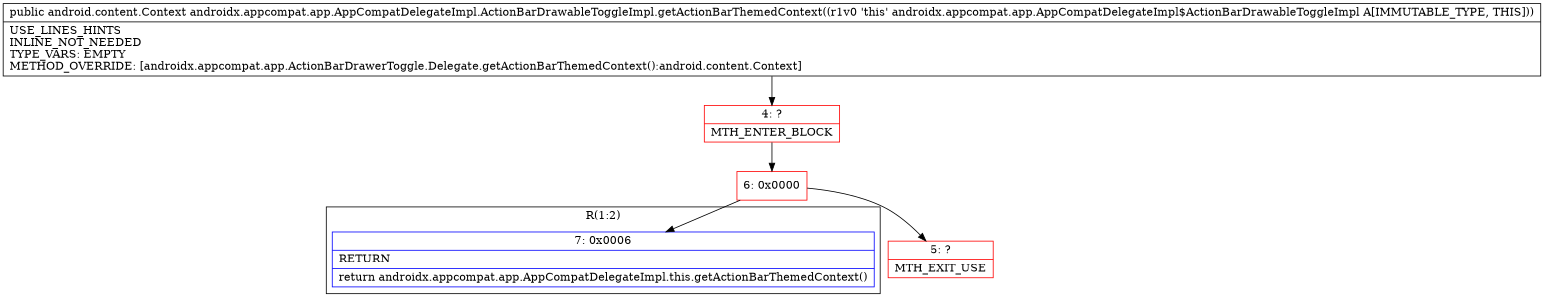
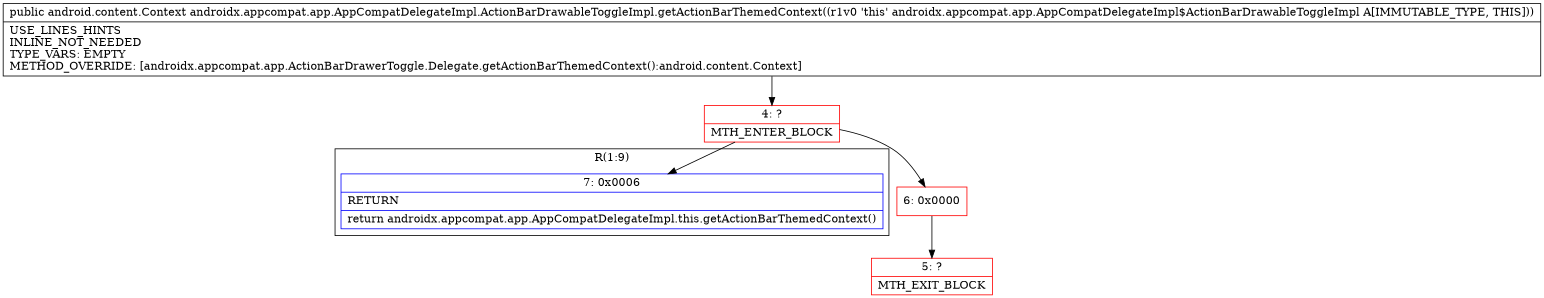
edge "6: 0x0000" -> "7: 0x0006": now "4: ?" -> "7: 0x0006"
cluster "R(1:2)": label "R(1:2)" -> "R(1:9)"
node "5: ?": text "MTH_EXIT_USE" -> "MTH_EXIT_BLOCK"
